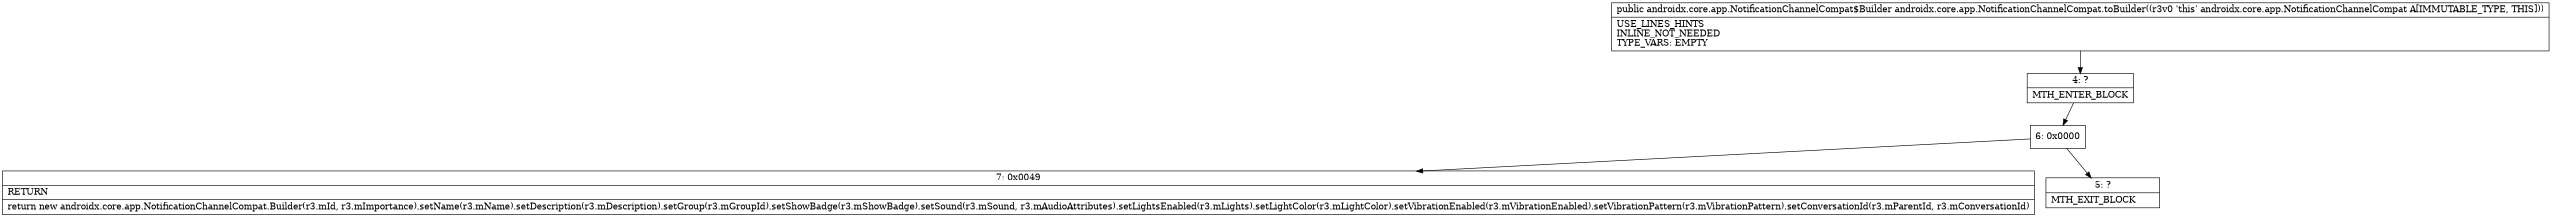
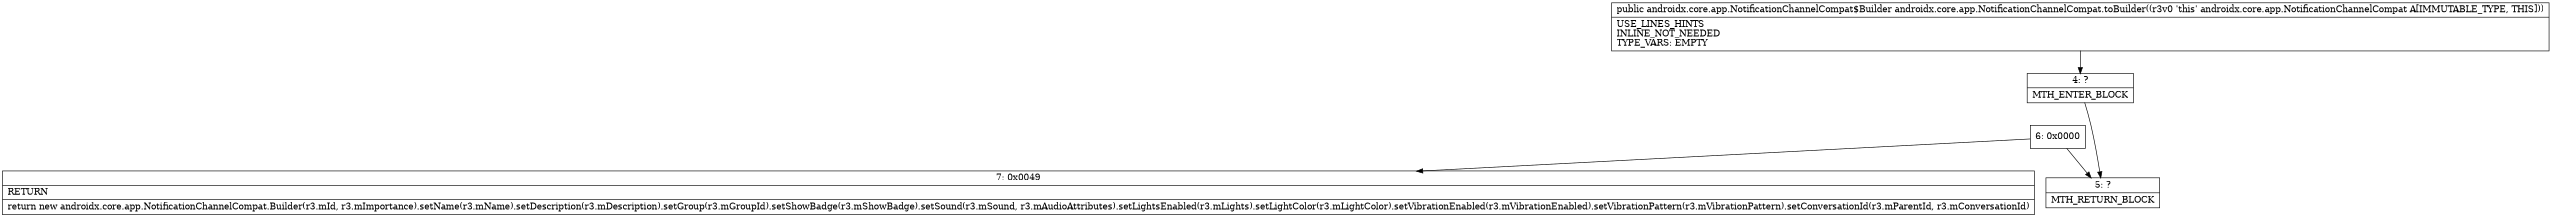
edge "4: ?" -> "6: 0x0000": now "4: ?" -> "5: ?"
node "5: ?": text "MTH_EXIT_BLOCK" -> "MTH_RETURN_BLOCK"
